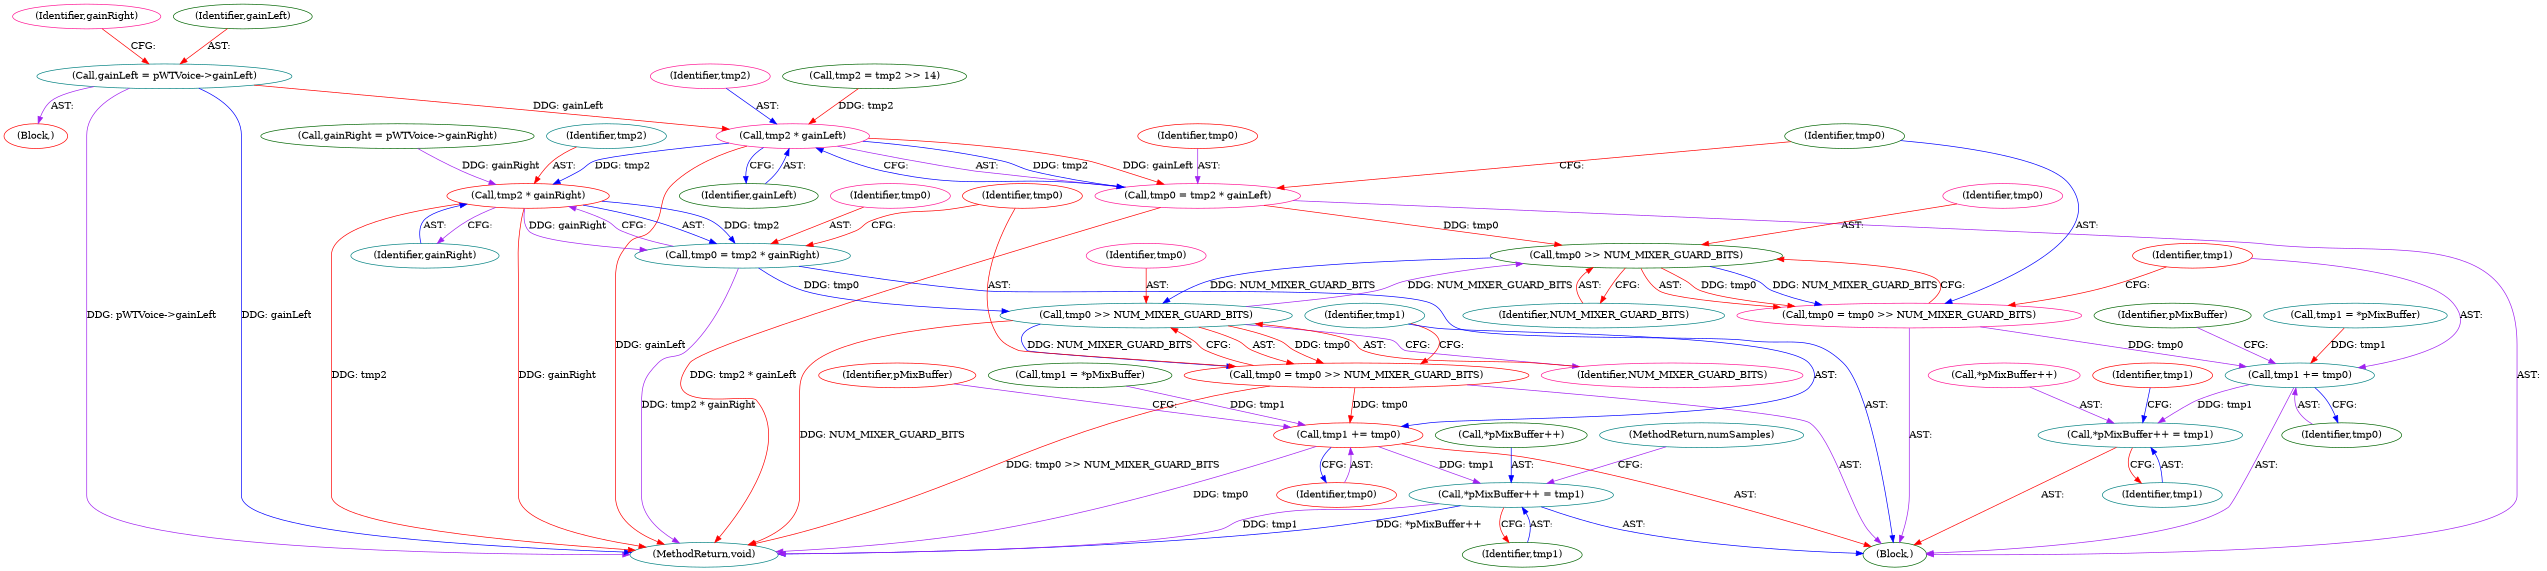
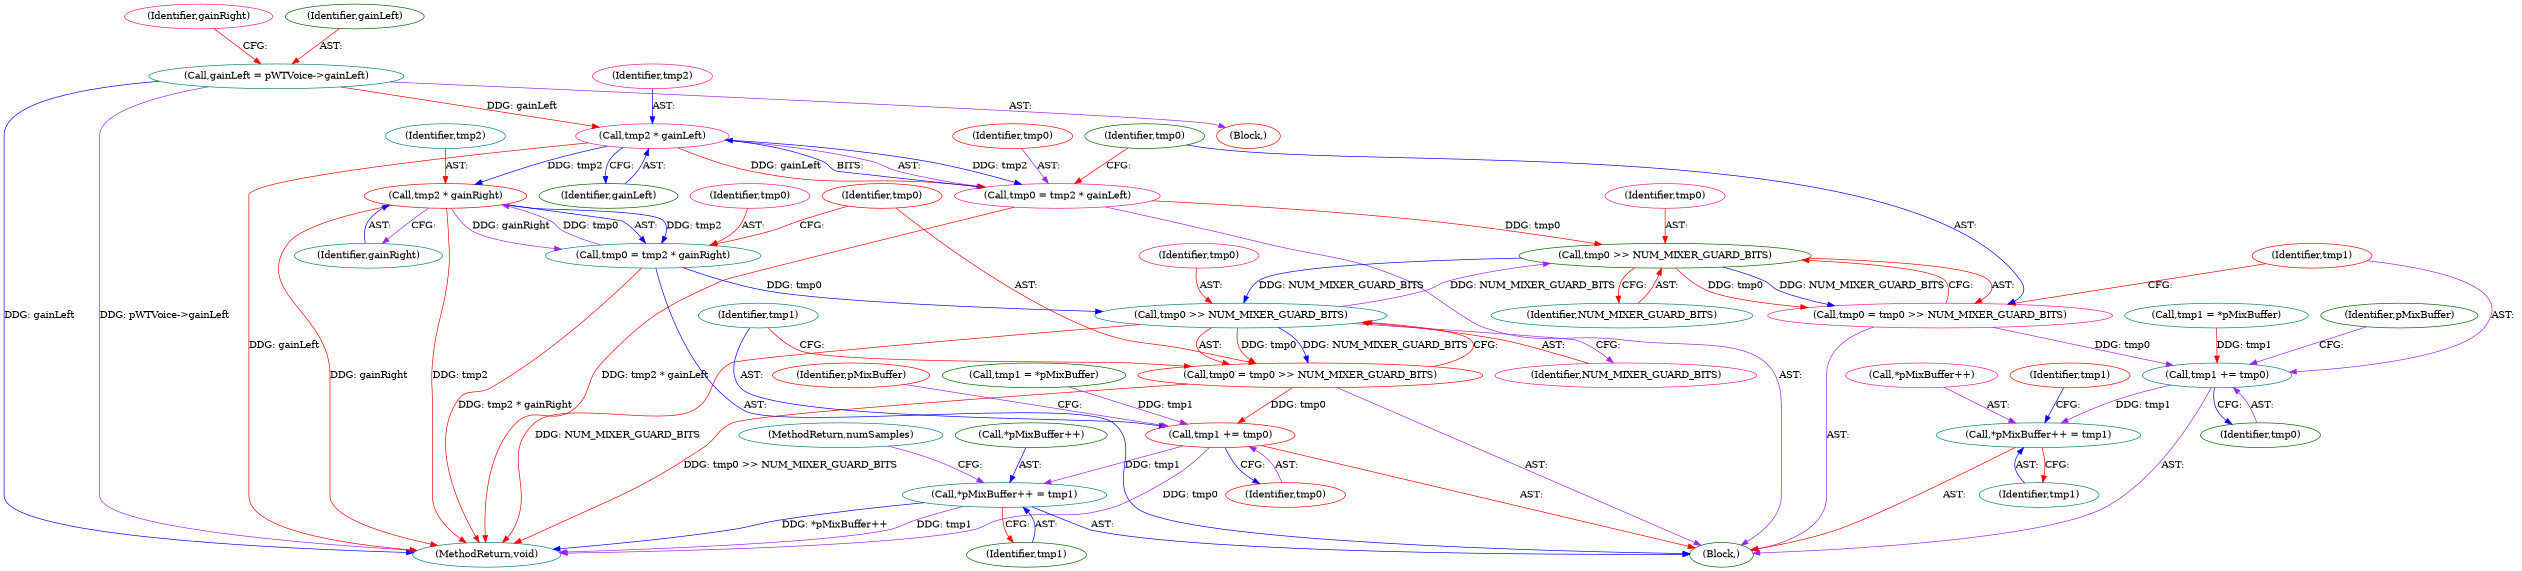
node "(Call,tmp2 = tmp2 >> 14)": removed
node "(Call,gainRight = pWTVoice->gainRight)": removed
edge "(Call,tmp0 = tmp2 * gainLeft)" -> "(Call,tmp2 * gainLeft)": label "CFG: " -> "BITS: "
edge "(Call,tmp0 = tmp2 * gainRight)" -> "(Call,tmp2 * gainRight)": label "CFG: " -> "DDG: tmp0"
edge "(Call,tmp0 = tmp2 * gainRight)" -> "(MethodReturn,void)": color purple -> red
